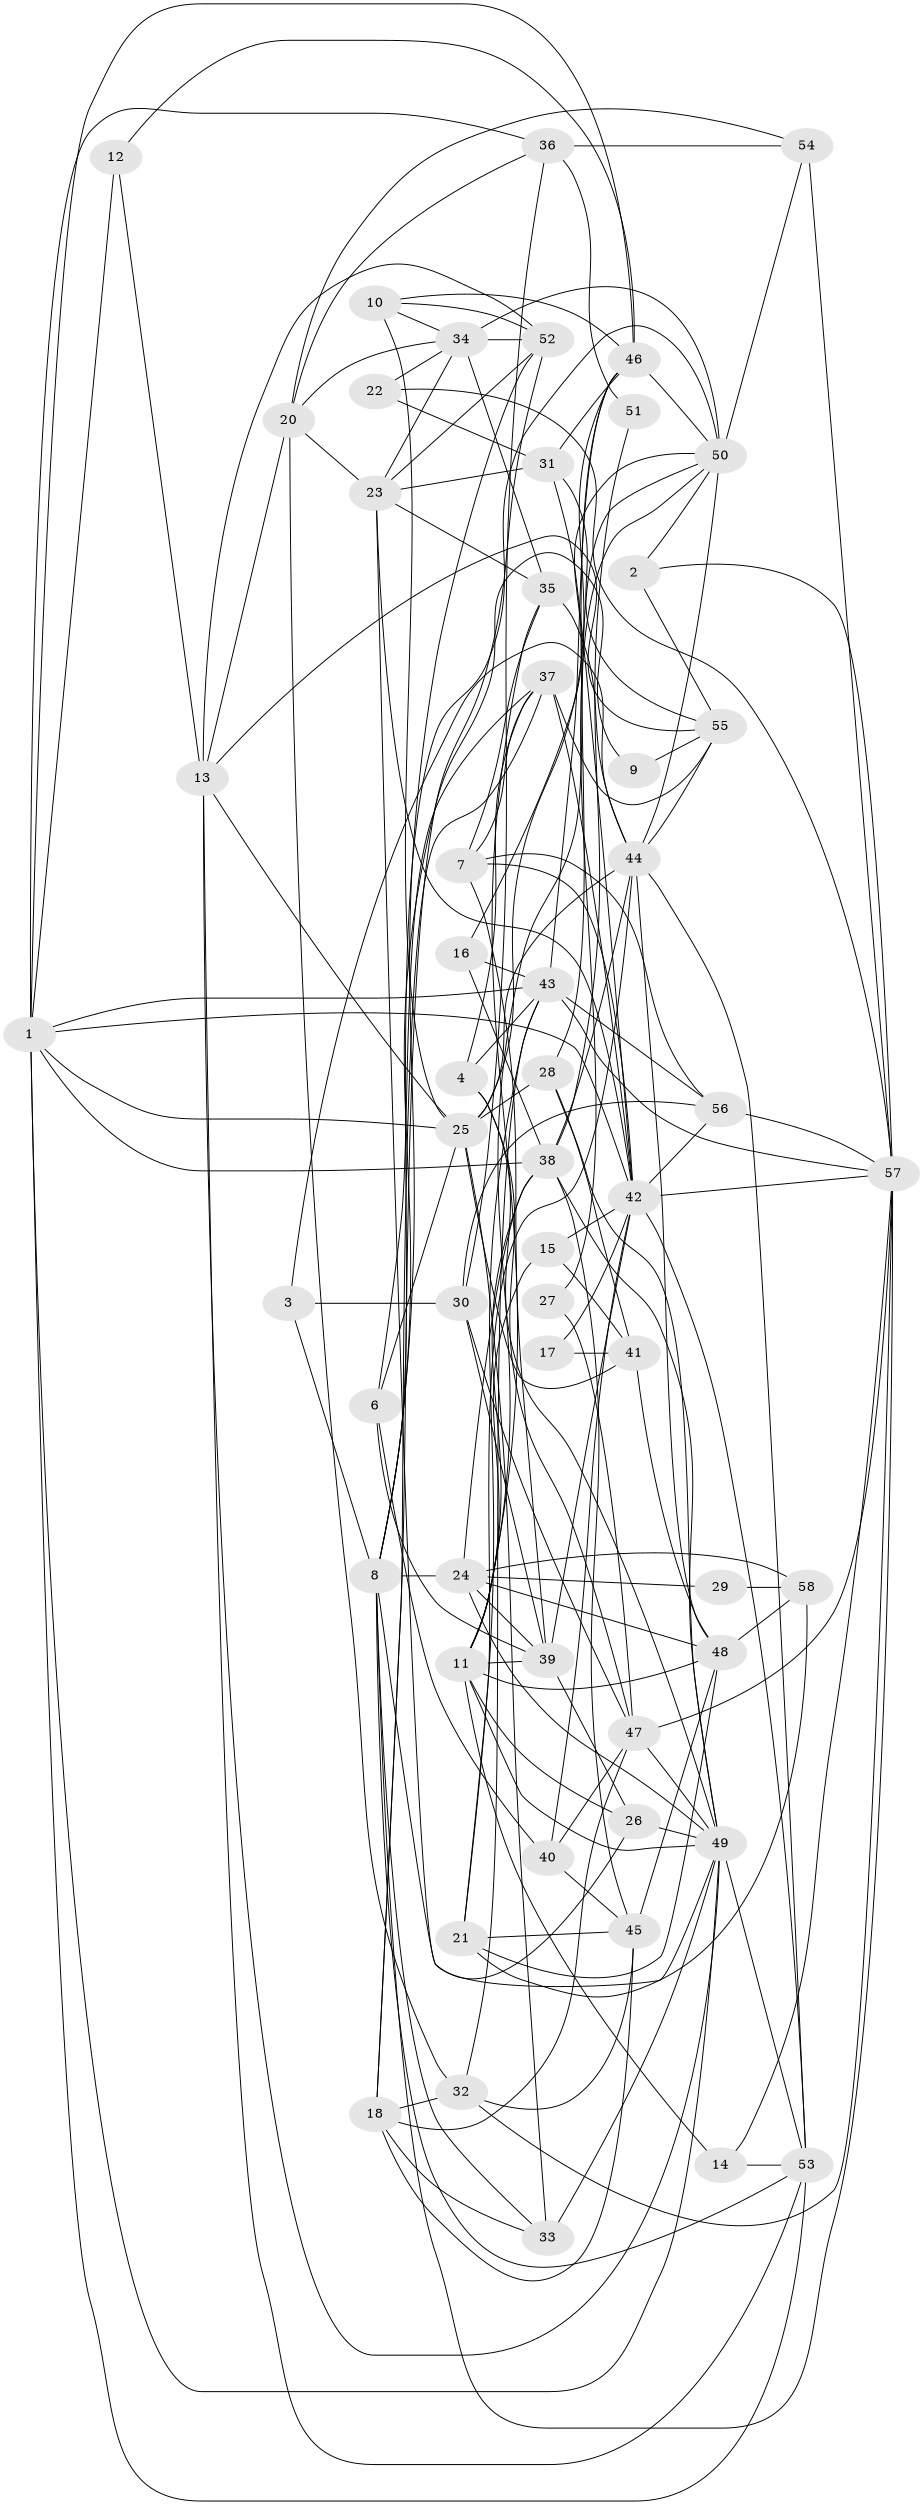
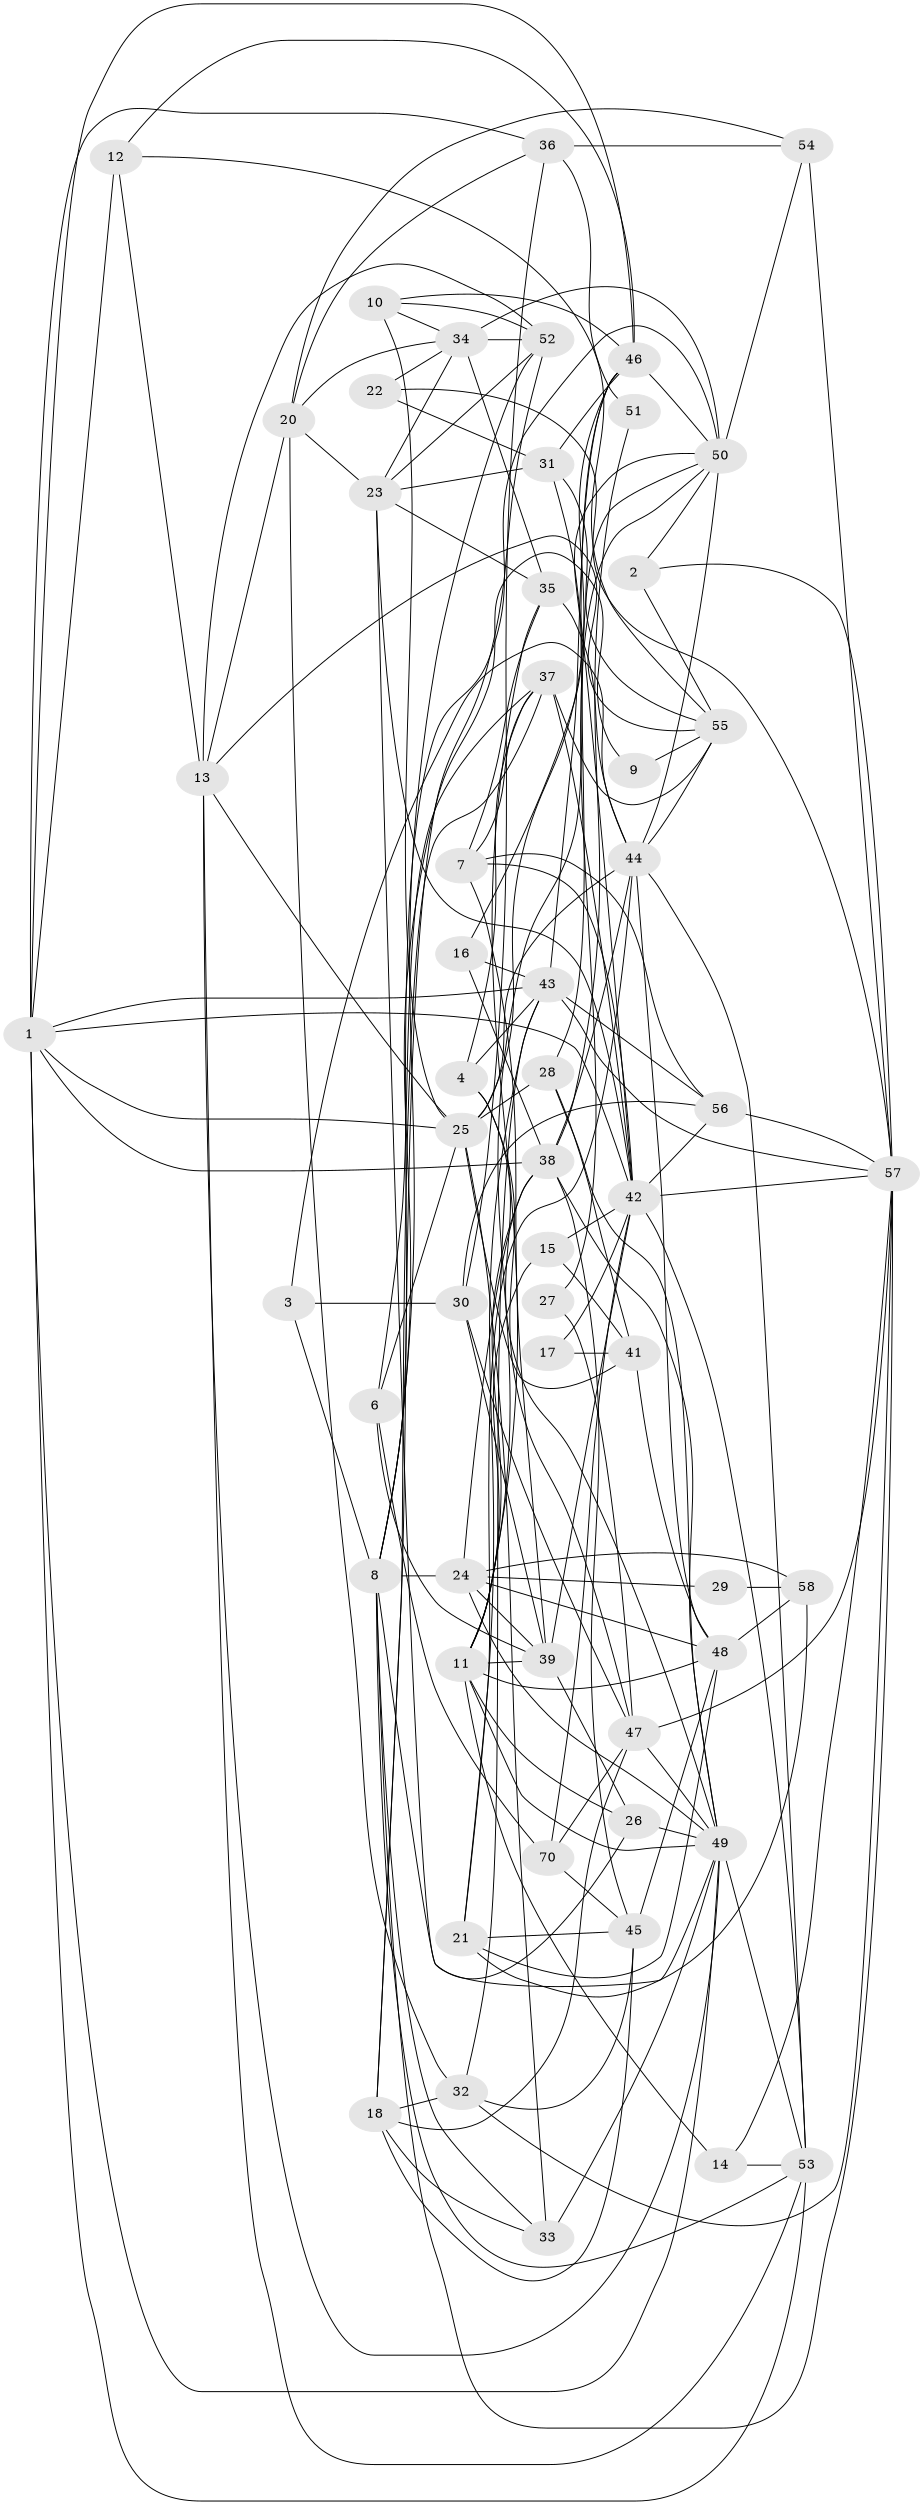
edge "12" -- "55": added
node "40": label "40" -> "70"
